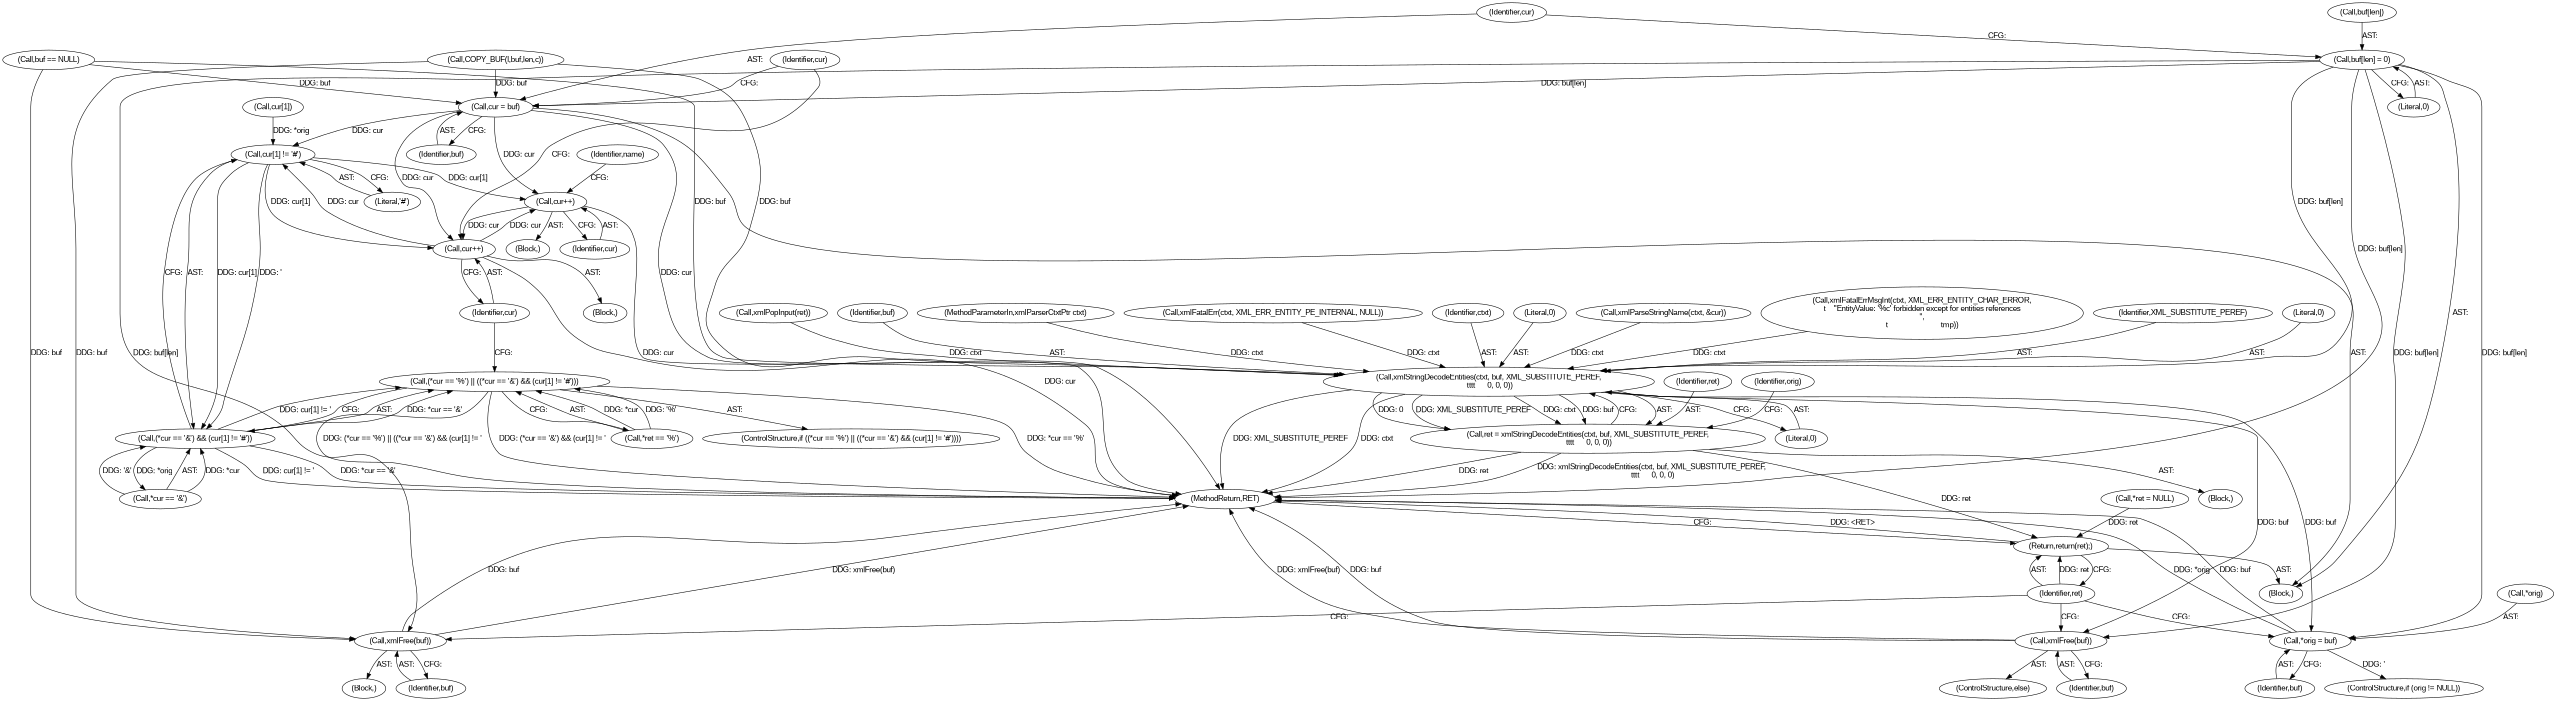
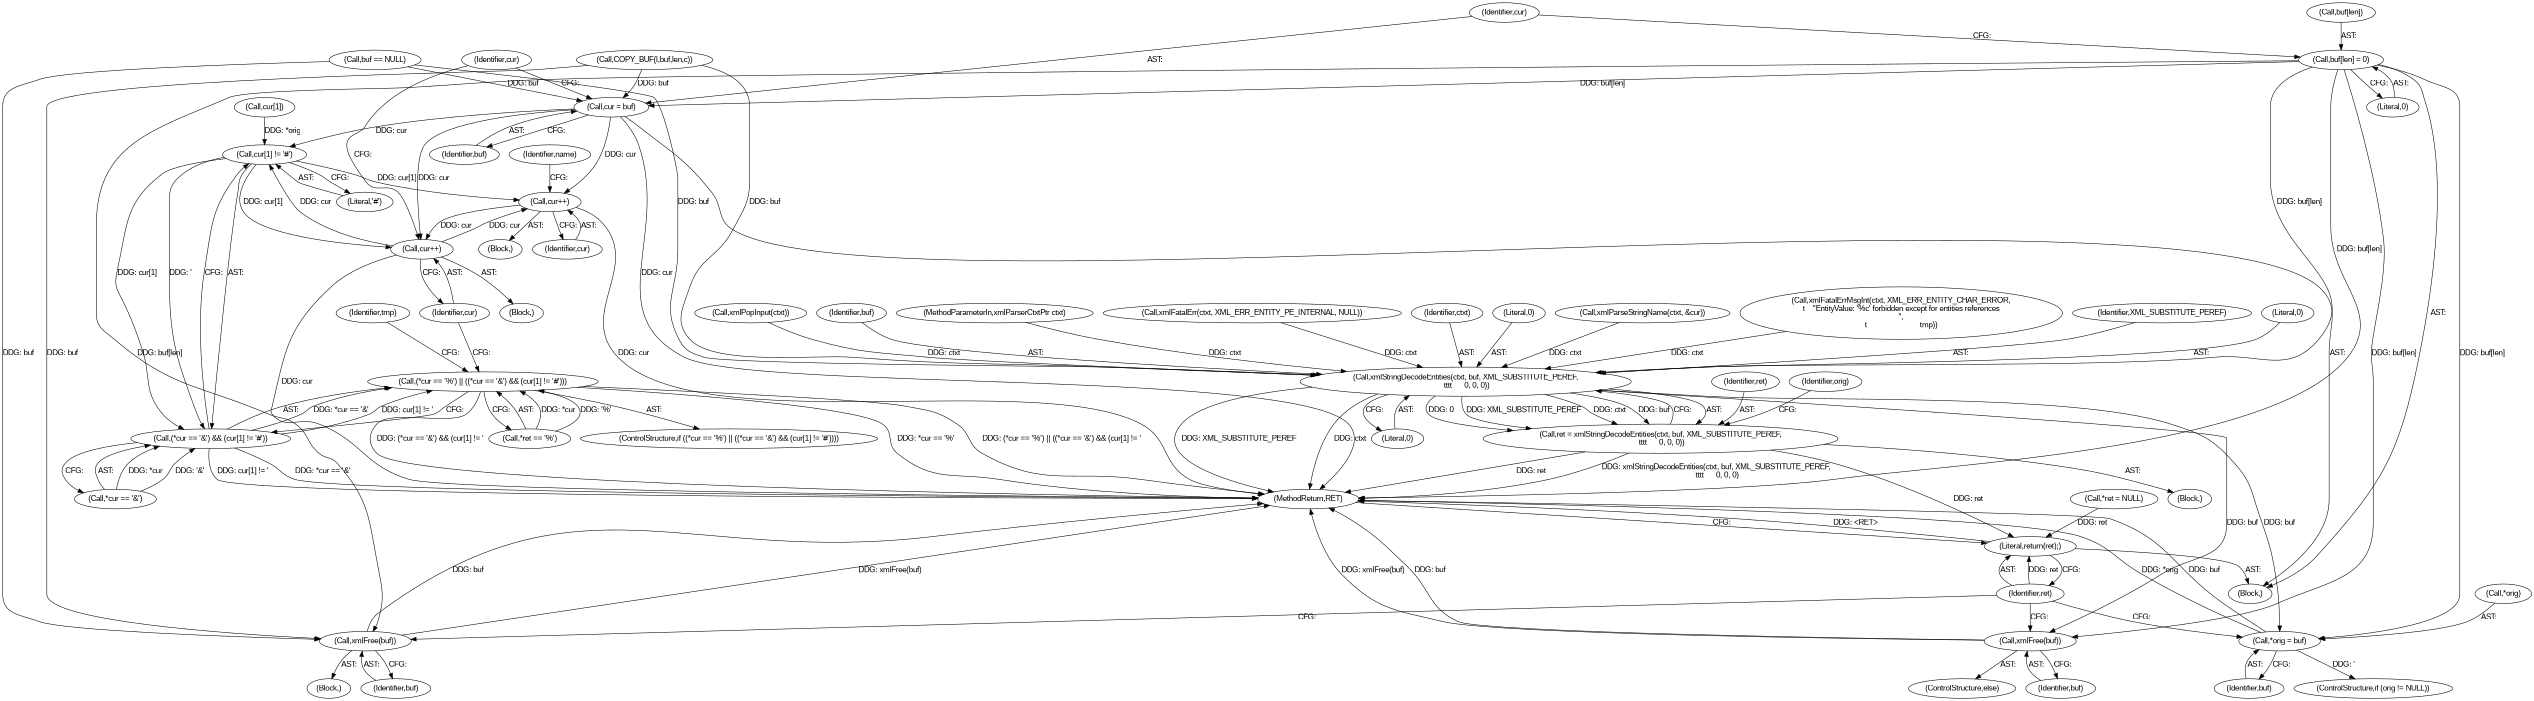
node "(Identifier,tmp)": added
node "(Call,xmlPopInput(ret))": label "(Call,xmlPopInput(ret))" -> "(Call,xmlPopInput(ctxt))"
edge "(Call,(*cur == '&') && (cur[1] != '#'))" -> "(Call,*cur == '&')": label "DDG: *orig" -> "CFG: "
node "(Return,return(ret);)": label "(Return,return(ret);)" -> "(Literal,return(ret);)"
